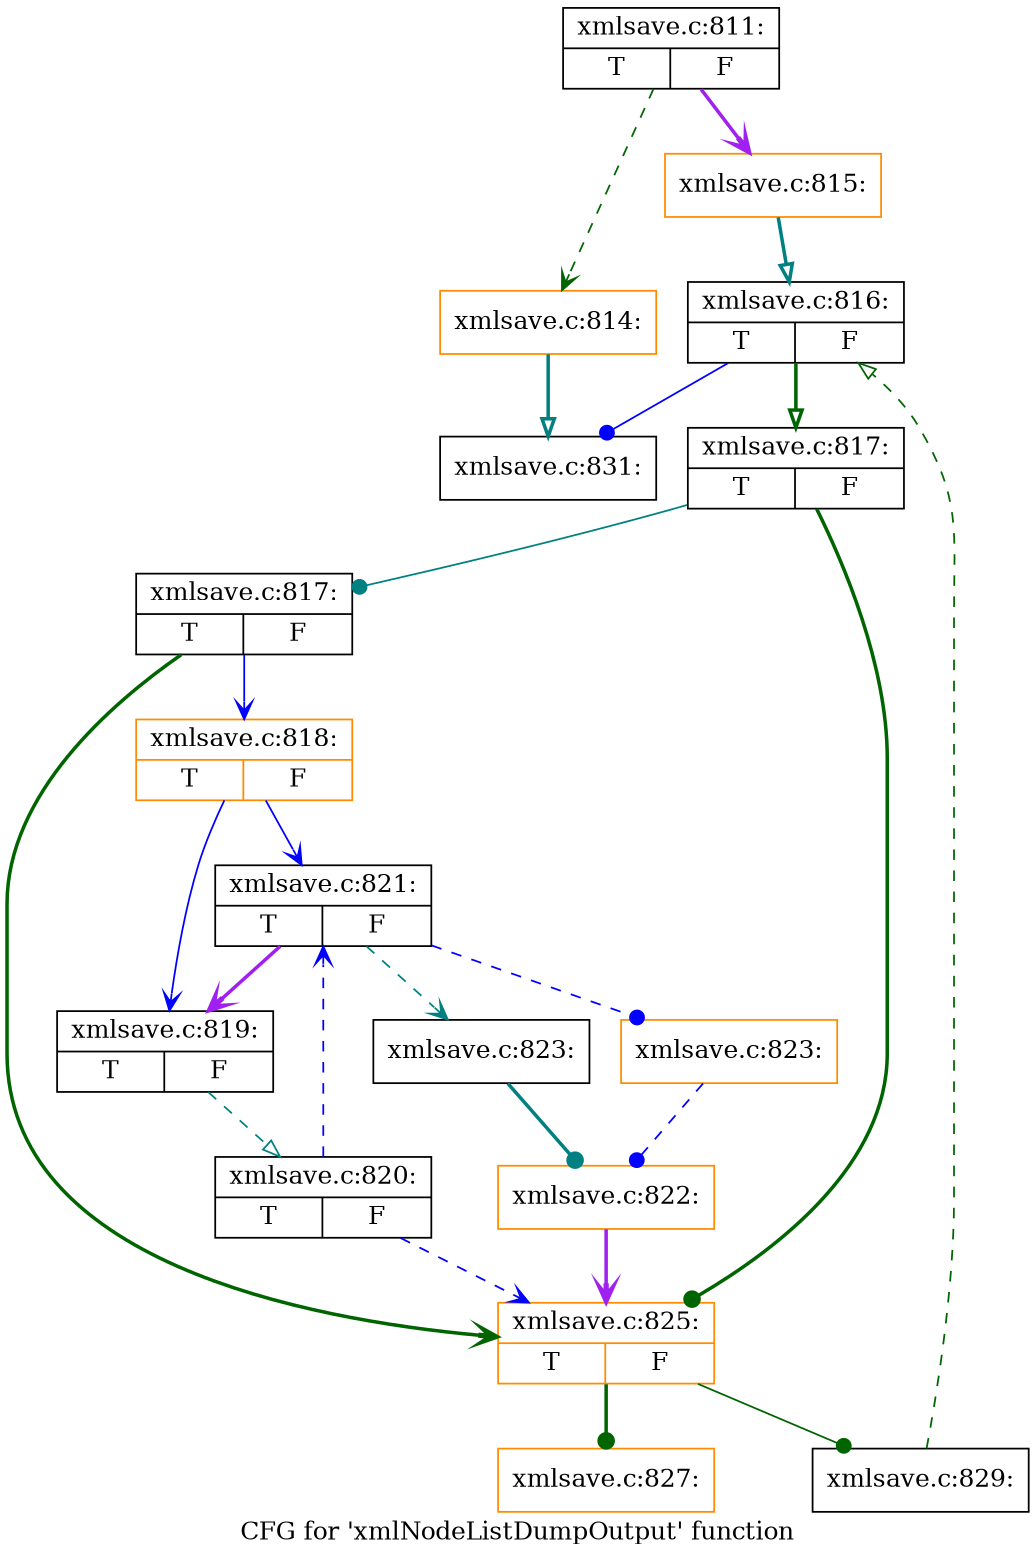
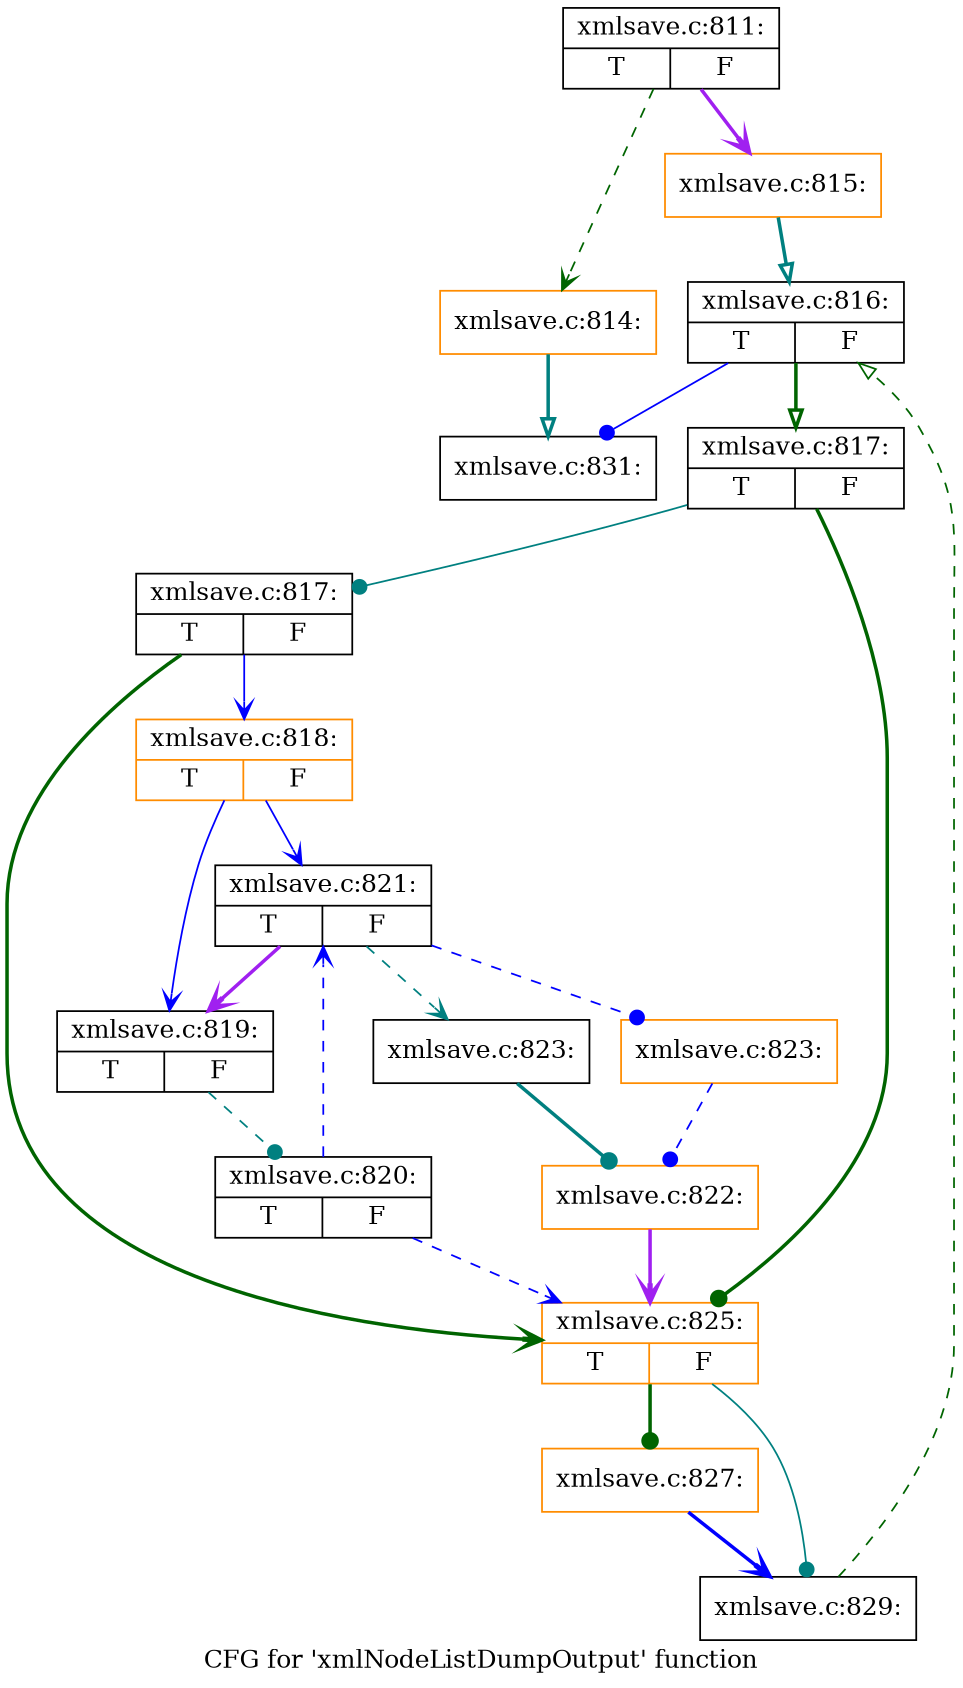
edge "xmlsave.c:819:" -> "xmlsave.c:820:": arrowhead onormal -> dot
edge "xmlsave.c:825:" -> "xmlsave.c:829:": color darkgreen -> teal
edge "xmlsave.c:827:" -> "xmlsave.c:829:": added
